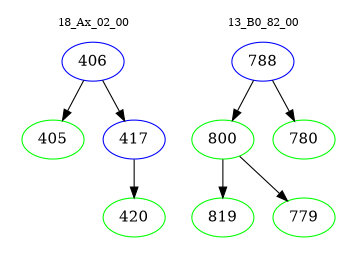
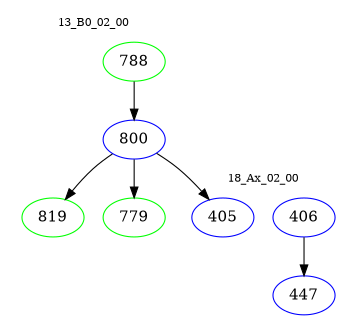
cluster "13_B0_82_00": label "13_B0_82_00" -> "13_B0_02_00"
node "788": color blue -> green
edge "406" -> "405": now "800" -> "405"
node "405": color green -> blue
node "417": label "417" -> "447"
node "800": color green -> blue
node "780": removed
node "420": removed
